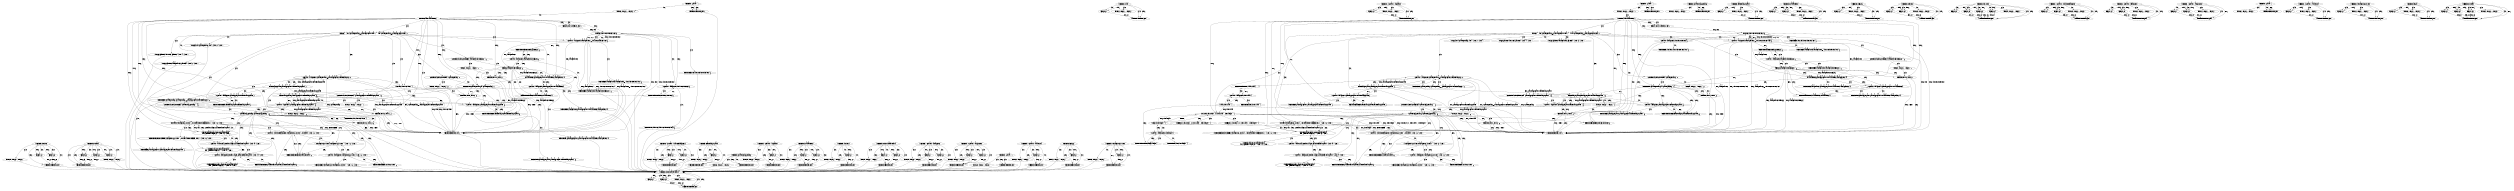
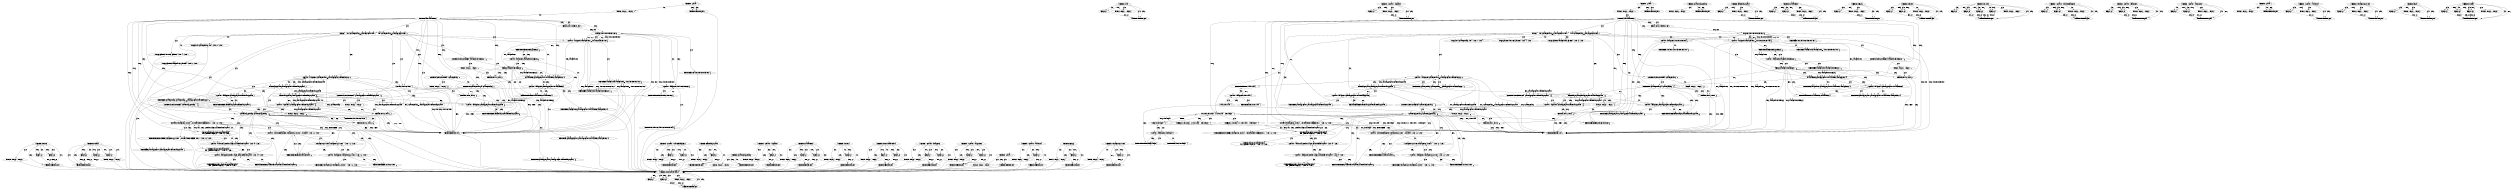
edge "(width,size_.width())" -> "(view_rect,view_rect(0, 0, size_.width(), size_.height()))": removed, label "DDG: size_.width"
